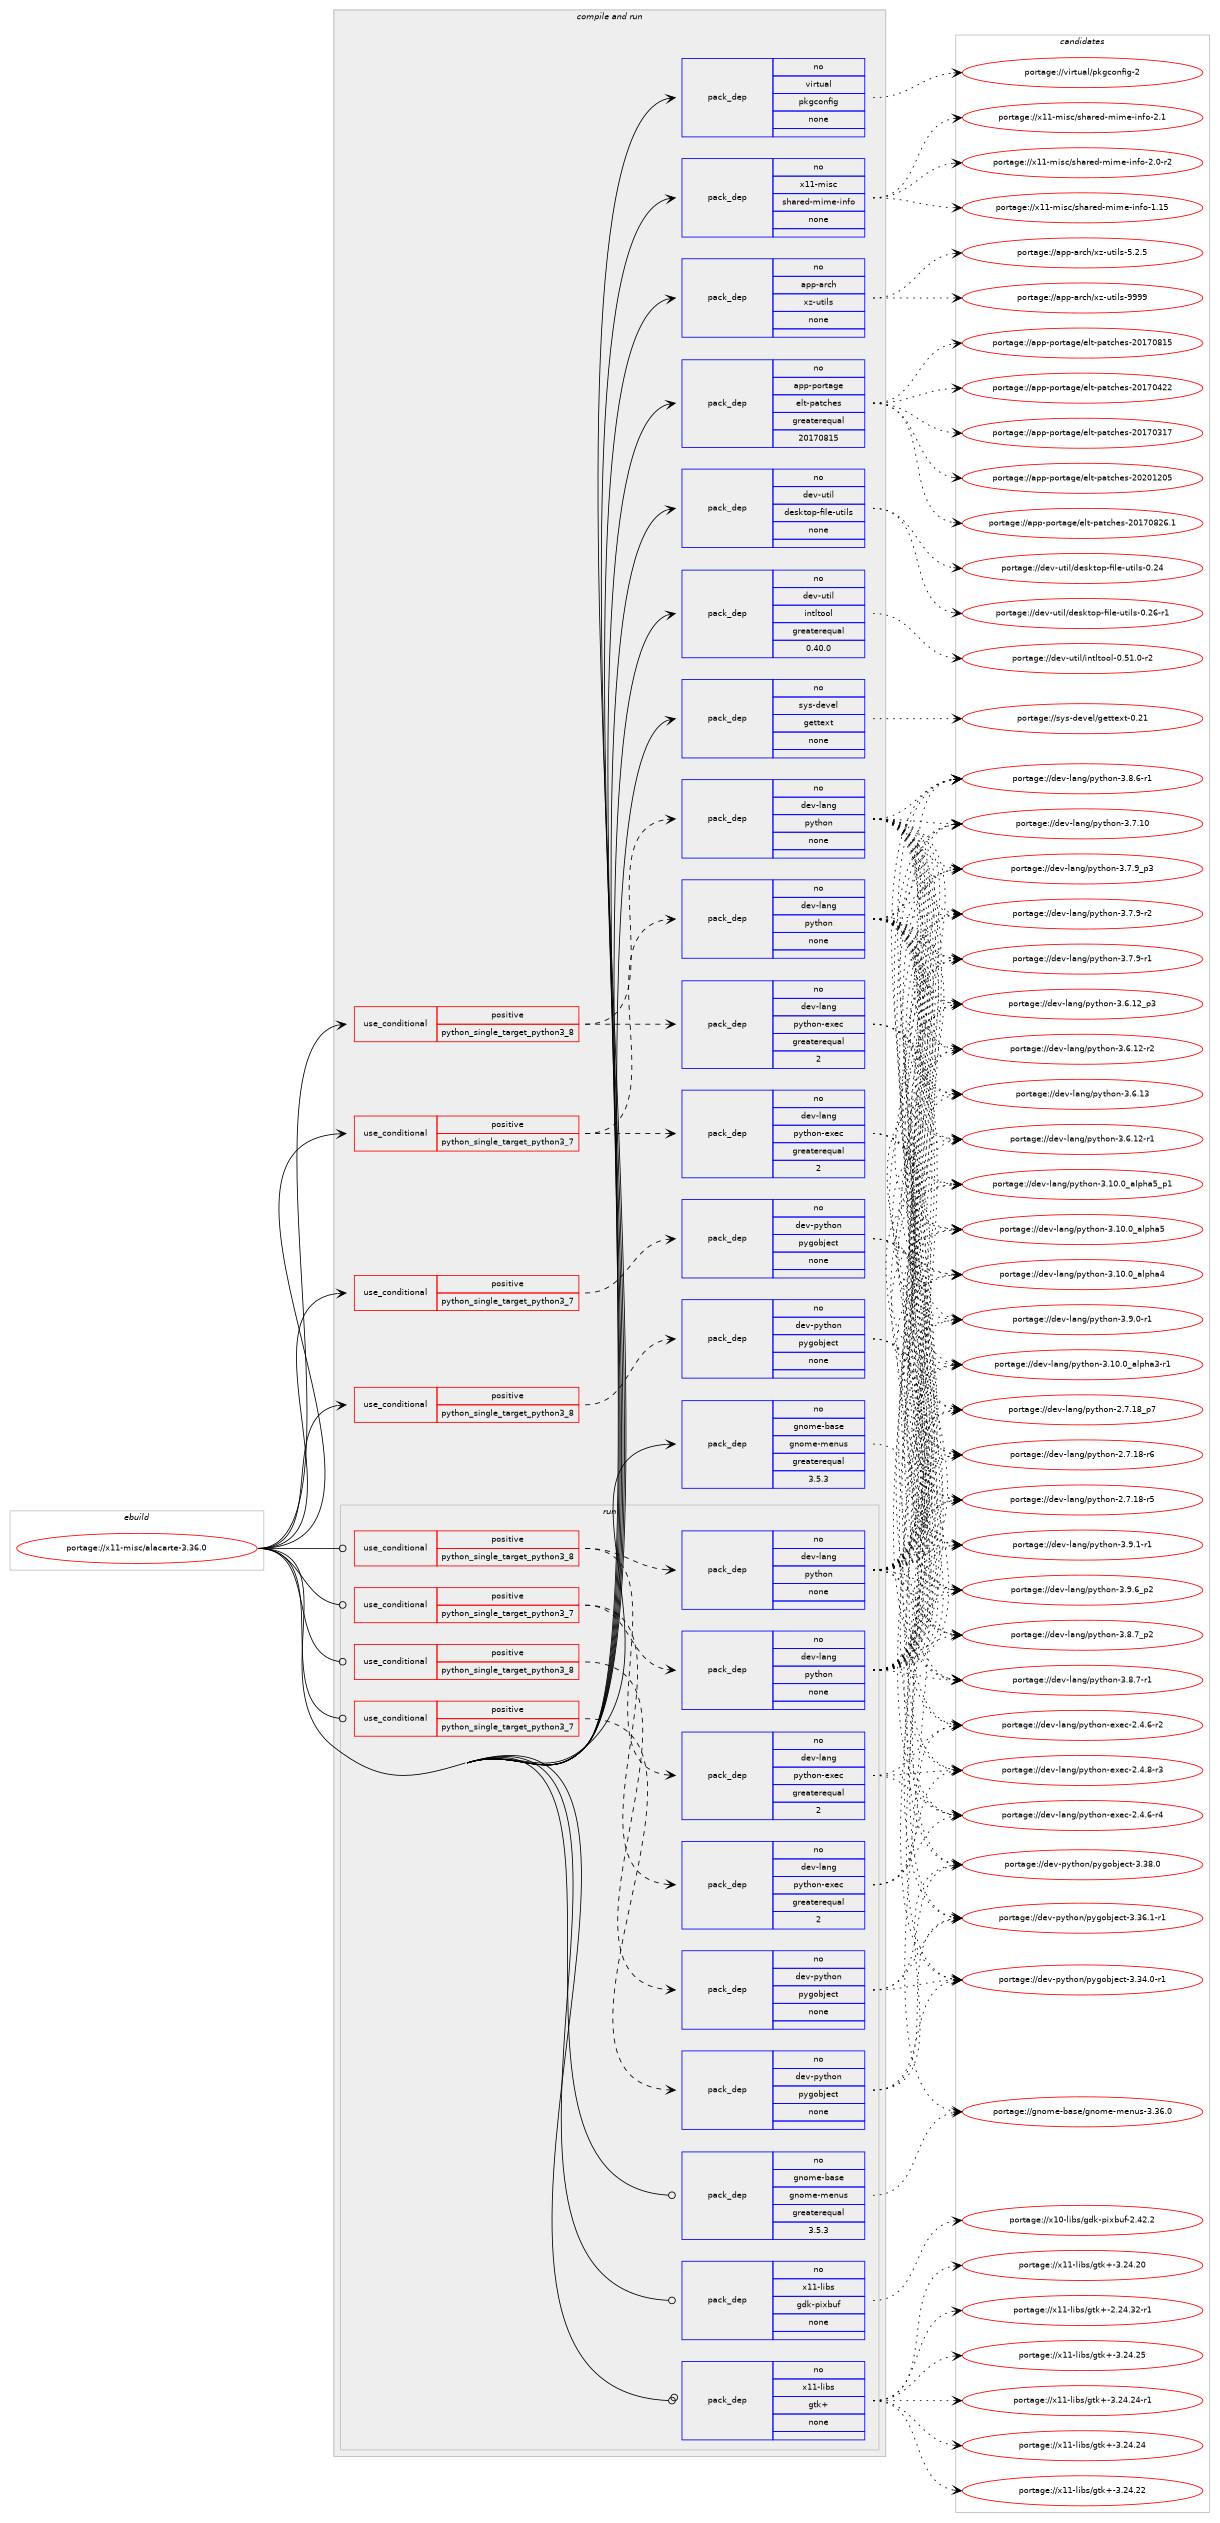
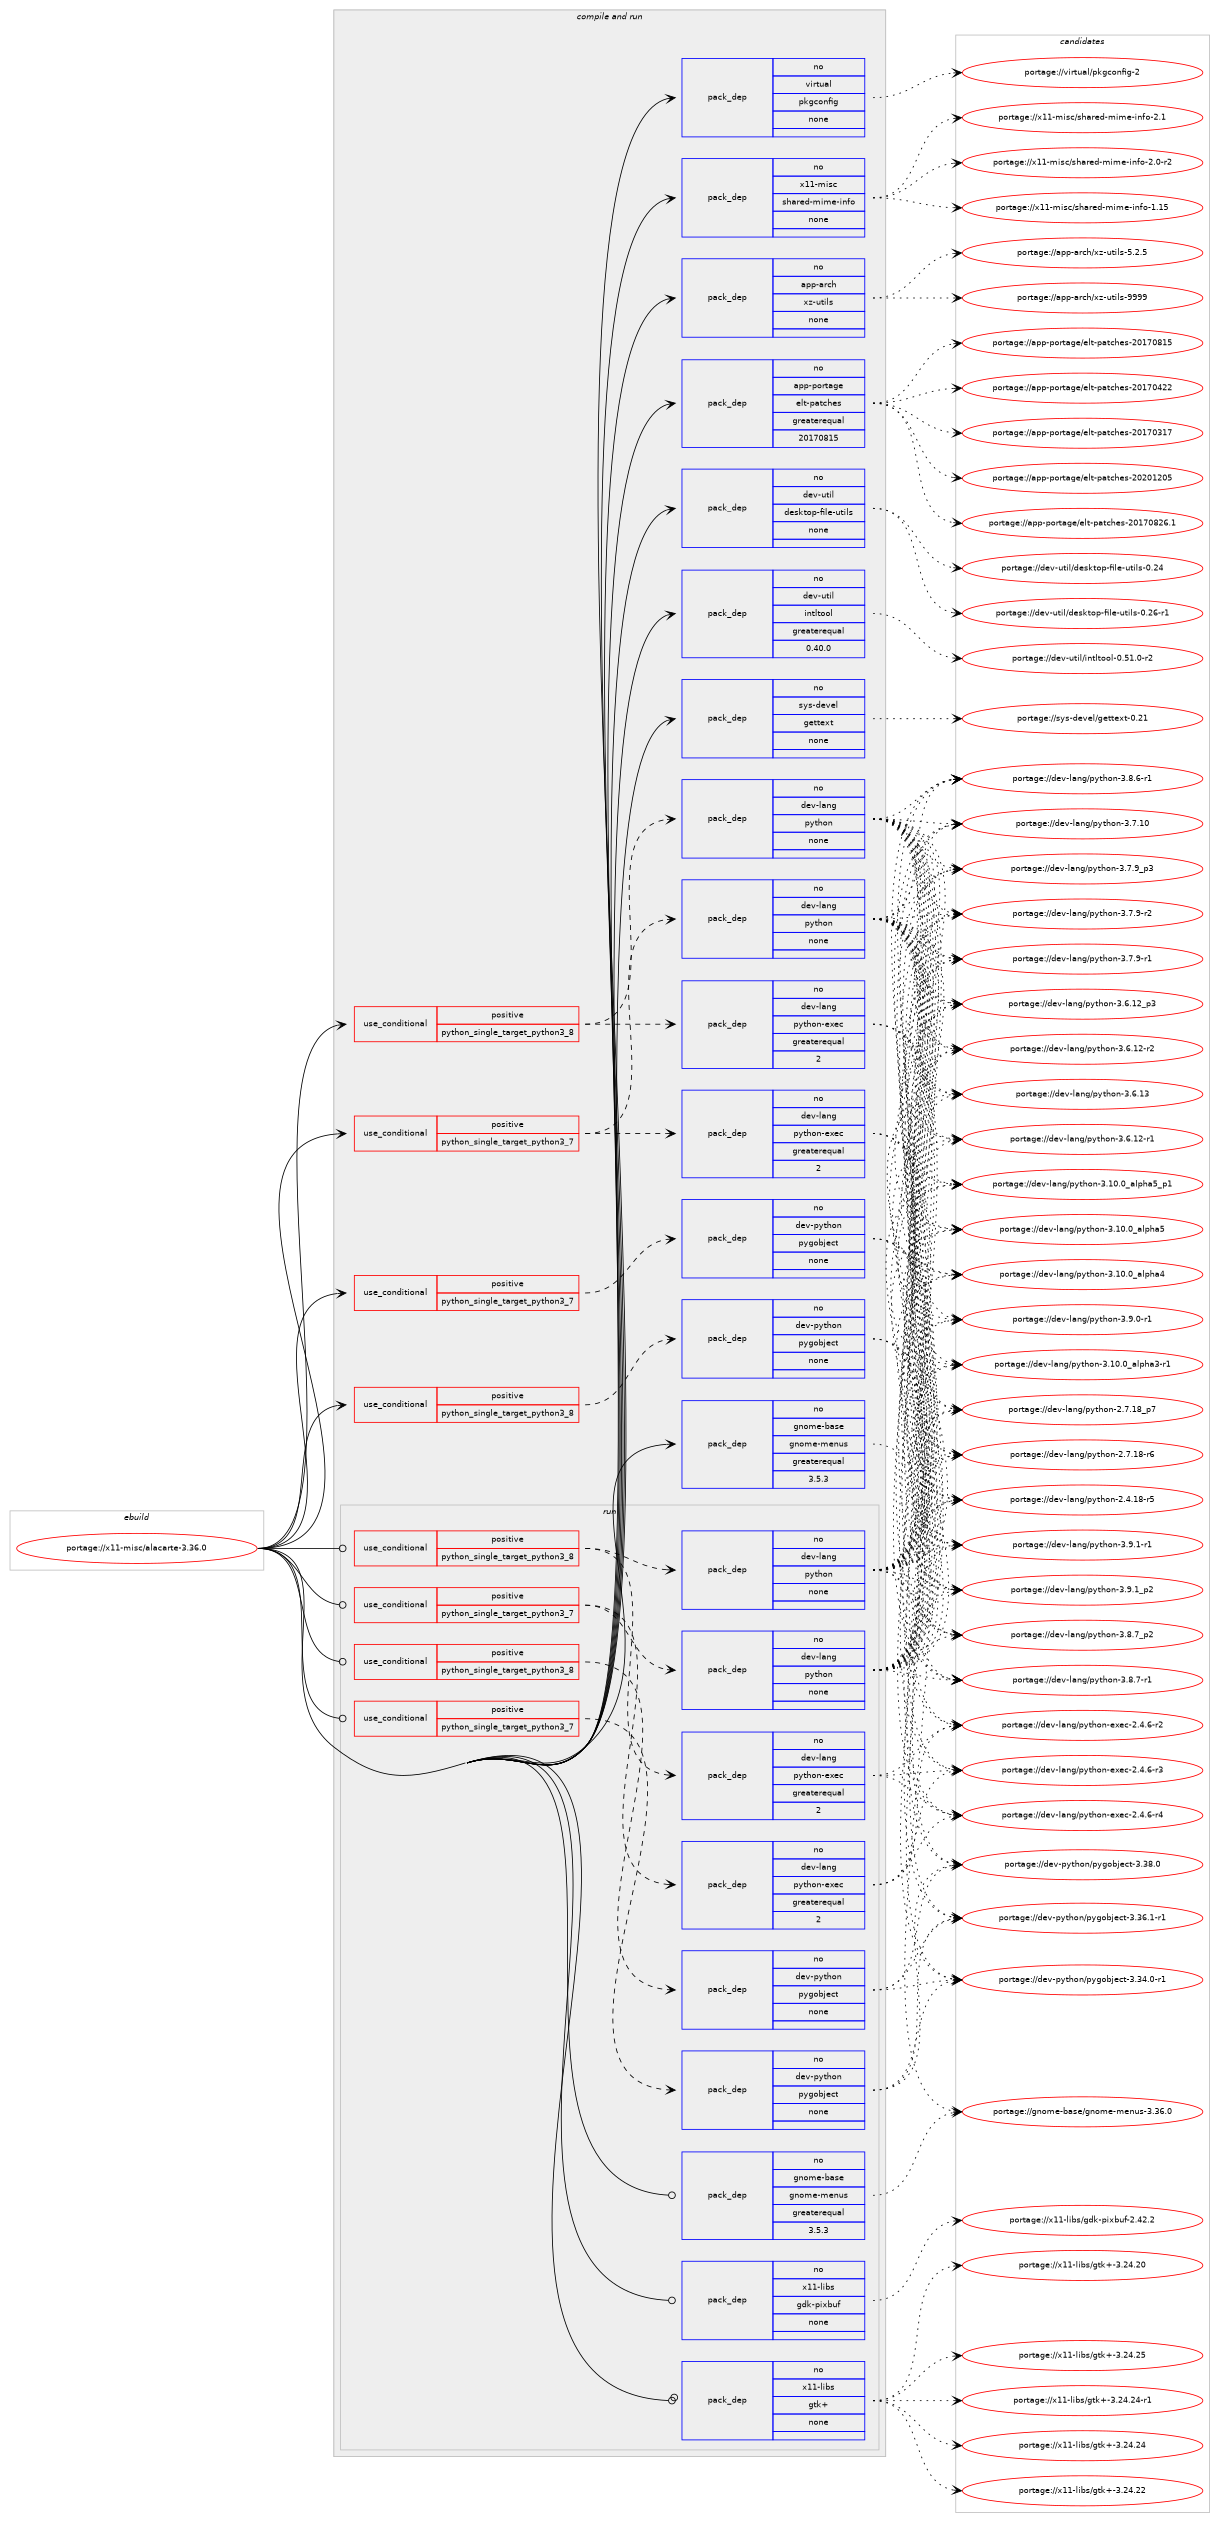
node "portage://dev-lang/python-2.7.18-r5": label "portage://dev-lang/python-2.7.18-r5" -> "portage://dev-lang/python-2.4.18-r5"
node "portage://dev-lang/python-3.9.6_p2": label "portage://dev-lang/python-3.9.6_p2" -> "portage://dev-lang/python-3.9.1_p2"
node "portage://dev-lang/python-exec-2.4.8-r3": label "portage://dev-lang/python-exec-2.4.8-r3" -> "portage://dev-lang/python-exec-2.4.6-r3"
node "portage://x10-libs/gdk-pixbuf-2.42.2": label "portage://x10-libs/gdk-pixbuf-2.42.2" -> "portage://x11-libs/gdk-pixbuf-2.42.2"
node "portage://x11-libs/gtk+-2.24.32-r1": removed
